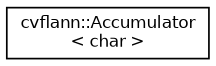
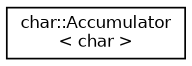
node "cvflann::Accumulator < char >": label "cvflann::Accumulator < char >" -> "char::Accumulator < char >"
